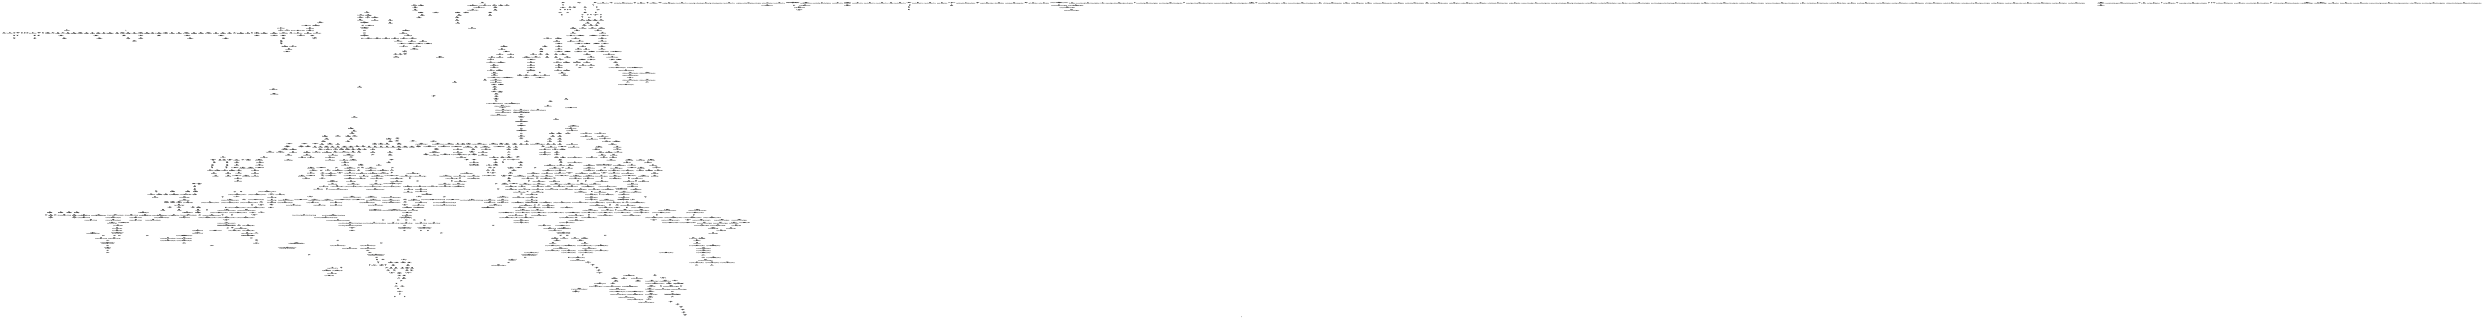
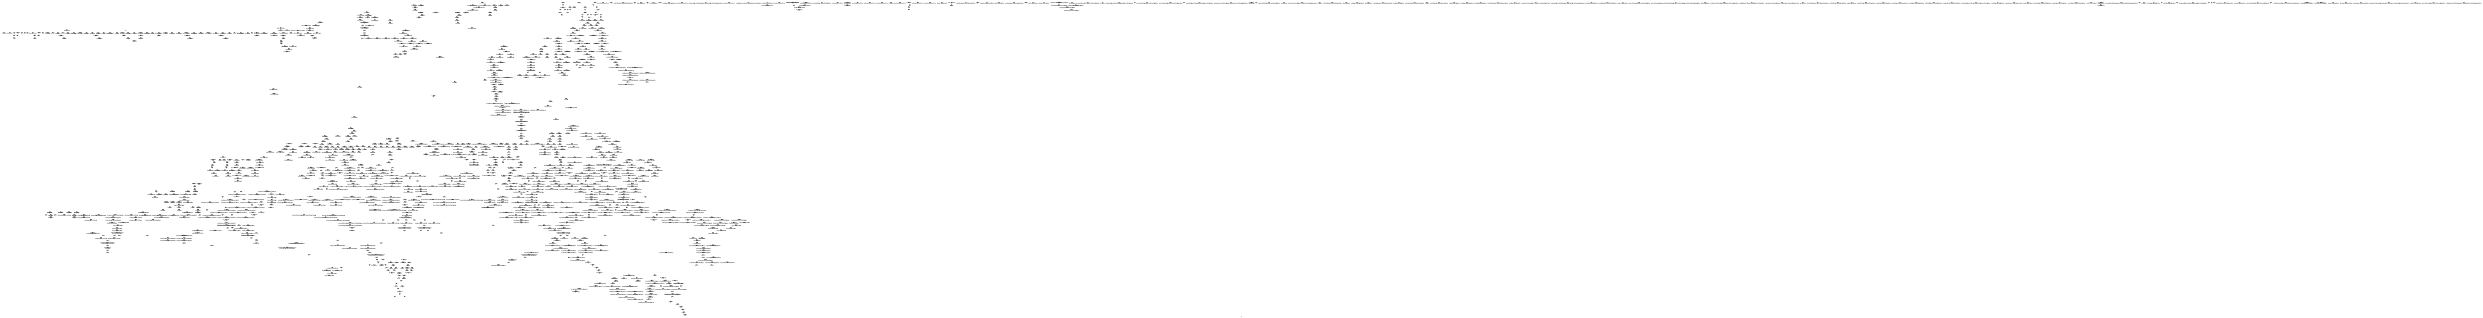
node "NodeID: 194": added
